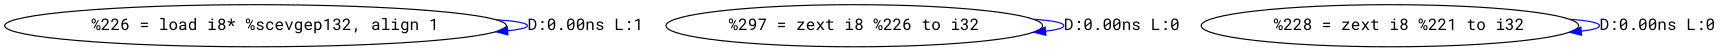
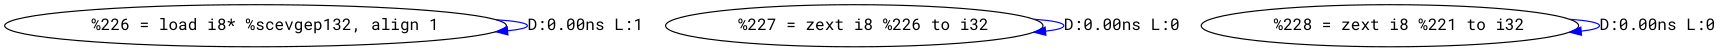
node "%297 = zext i8 %226 to i32": label "%297 = zext i8 %226 to i32" -> "%227 = zext i8 %226 to i32"
